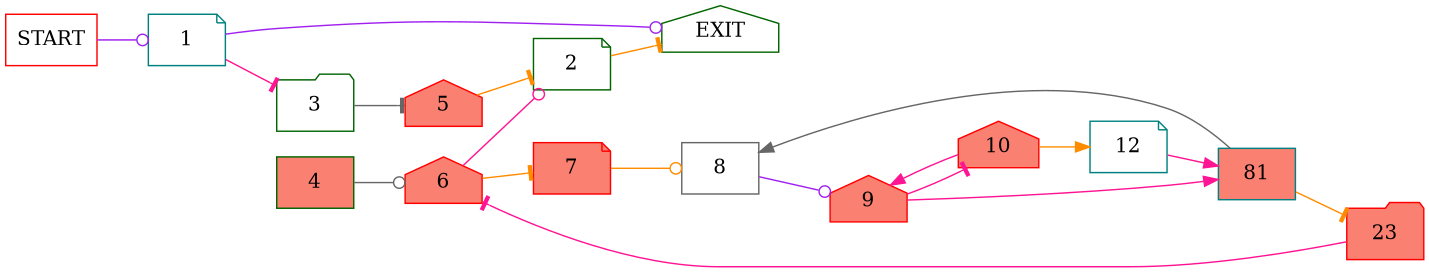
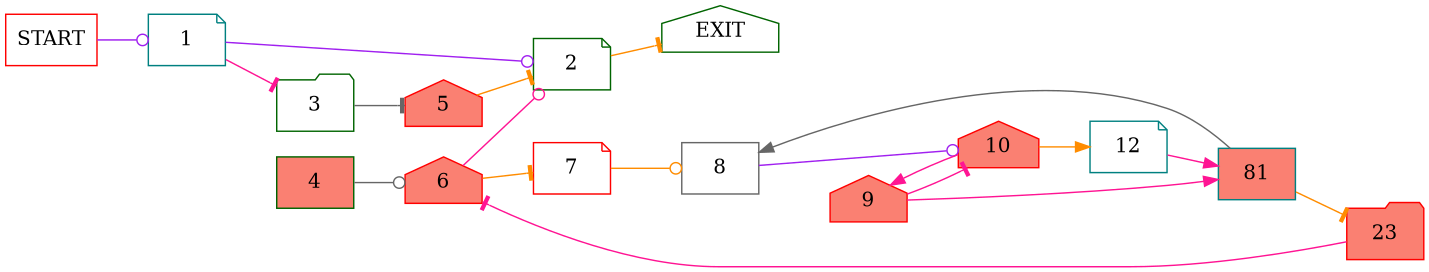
edge "1" -> "EXIT": now "1" -> "2"
node "7": fillcolor salmon -> white
edge "8" -> "9": now "8" -> "10"
